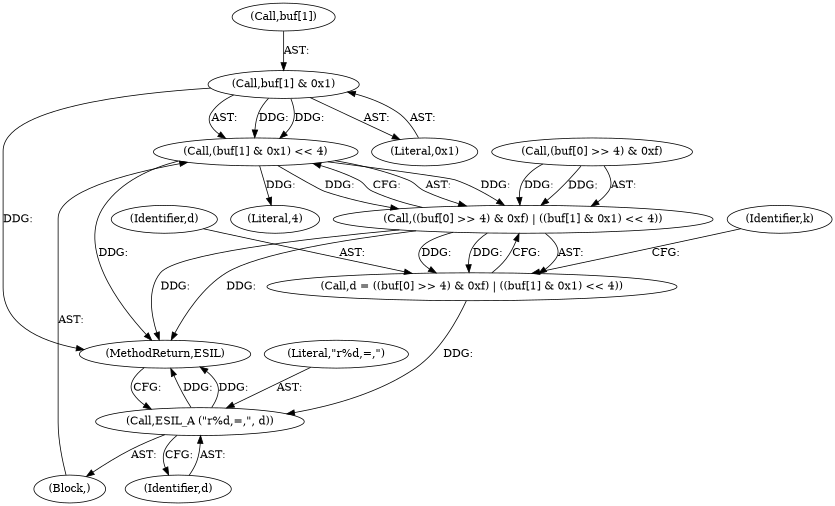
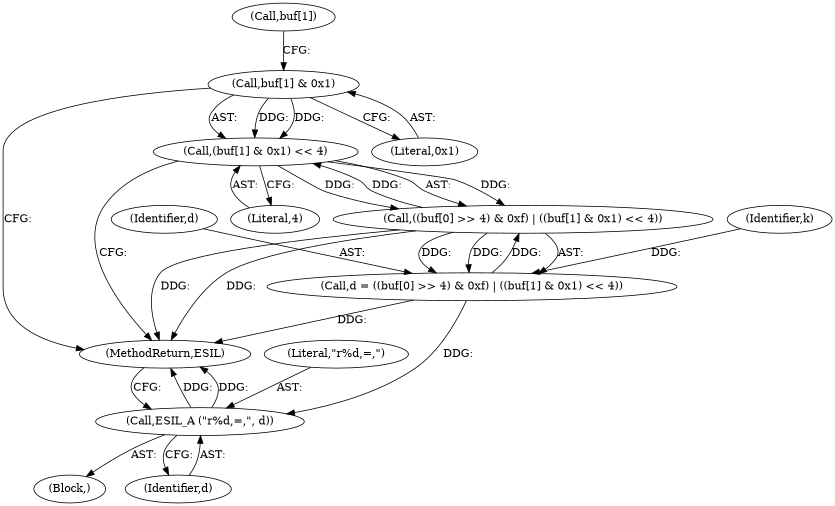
edge "(Call,buf[1])" -> "(Call,buf[1] & 0x1)": label "AST: " -> "CFG: "
edge "(Call,buf[1] & 0x1)" -> "(Literal,0x1)": label "AST: " -> "CFG: "
node "(Call,(buf[0] >> 4) & 0xf)": removed
edge "(Call,(buf[1] & 0x1) << 4)" -> "(Literal,4)": label "DDG: " -> "CFG: "
edge "(Call,((buf[0] >> 4) & 0xf) | ((buf[1] & 0x1) << 4))" -> "(Call,(buf[1] & 0x1) << 4)": label "CFG: " -> "DDG: "
edge "(Call,buf[1] & 0x1)" -> "(MethodReturn,ESIL)": label "DDG: " -> "CFG: "
edge "(Call,(buf[1] & 0x1) << 4)" -> "(MethodReturn,ESIL)": label "DDG: " -> "CFG: "
edge "(Call,d = ((buf[0] >> 4) & 0xf) | ((buf[1] & 0x1) << 4))" -> "(Call,((buf[0] >> 4) & 0xf) | ((buf[1] & 0x1) << 4))": label "CFG: " -> "DDG: "
edge "(Identifier,k)" -> "(Call,d = ((buf[0] >> 4) & 0xf) | ((buf[1] & 0x1) << 4))": label "CFG: " -> "DDG: "
edge "(Block,)" -> "(Call,(buf[1] & 0x1) << 4)": now "(Literal,4)" -> "(Call,(buf[1] & 0x1) << 4)"
edge "(Call,d = ((buf[0] >> 4) & 0xf) | ((buf[1] & 0x1) << 4))" -> "(MethodReturn,ESIL)": added, label "DDG:"
